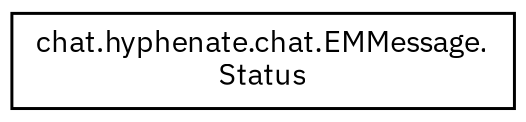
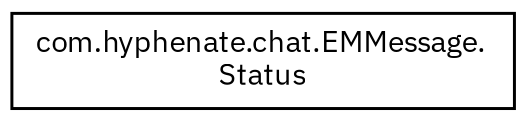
node "chat.hyphenate.chat.EMMessage. Status": label "chat.hyphenate.chat.EMMessage. Status" -> "com.hyphenate.chat.EMMessage. Status"
